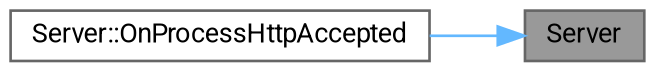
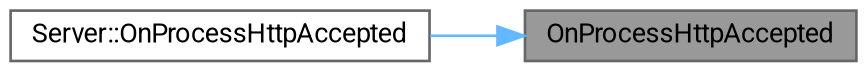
node "Server": label "Server" -> "OnProcessHttpAccepted"
